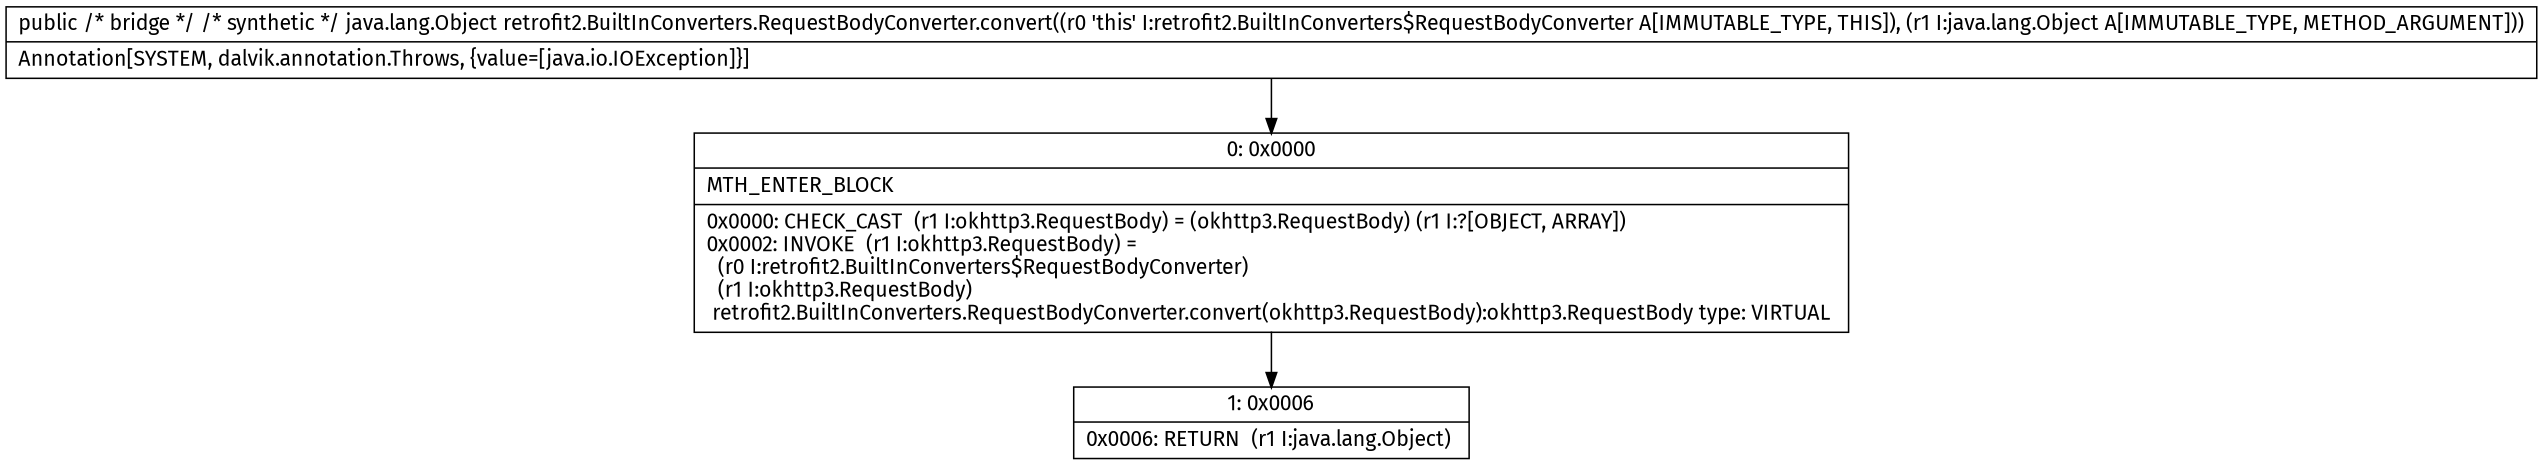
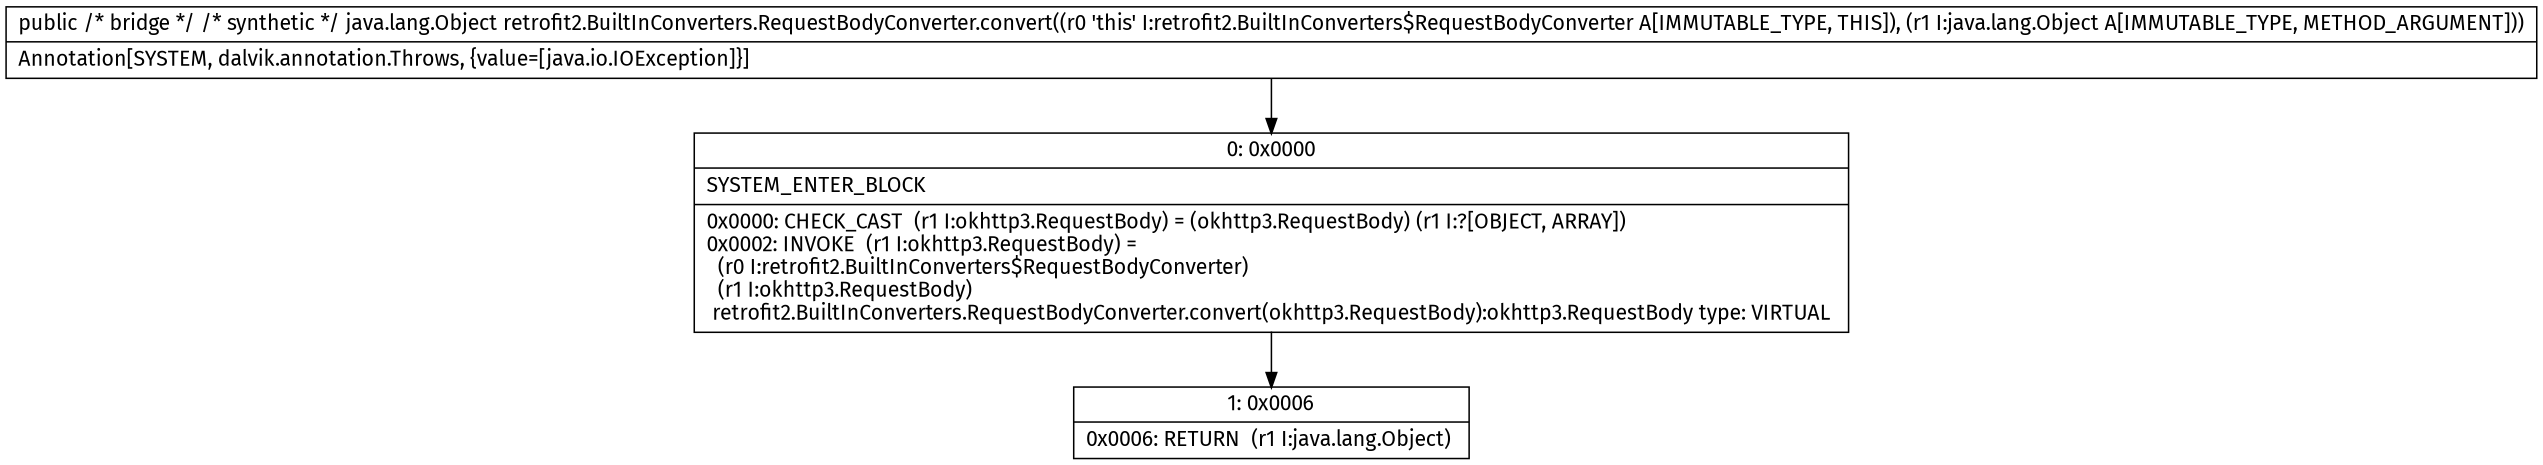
node "0: 0x0000": text "MTH_ENTER_BLOCK" -> "SYSTEM_ENTER_BLOCK"
